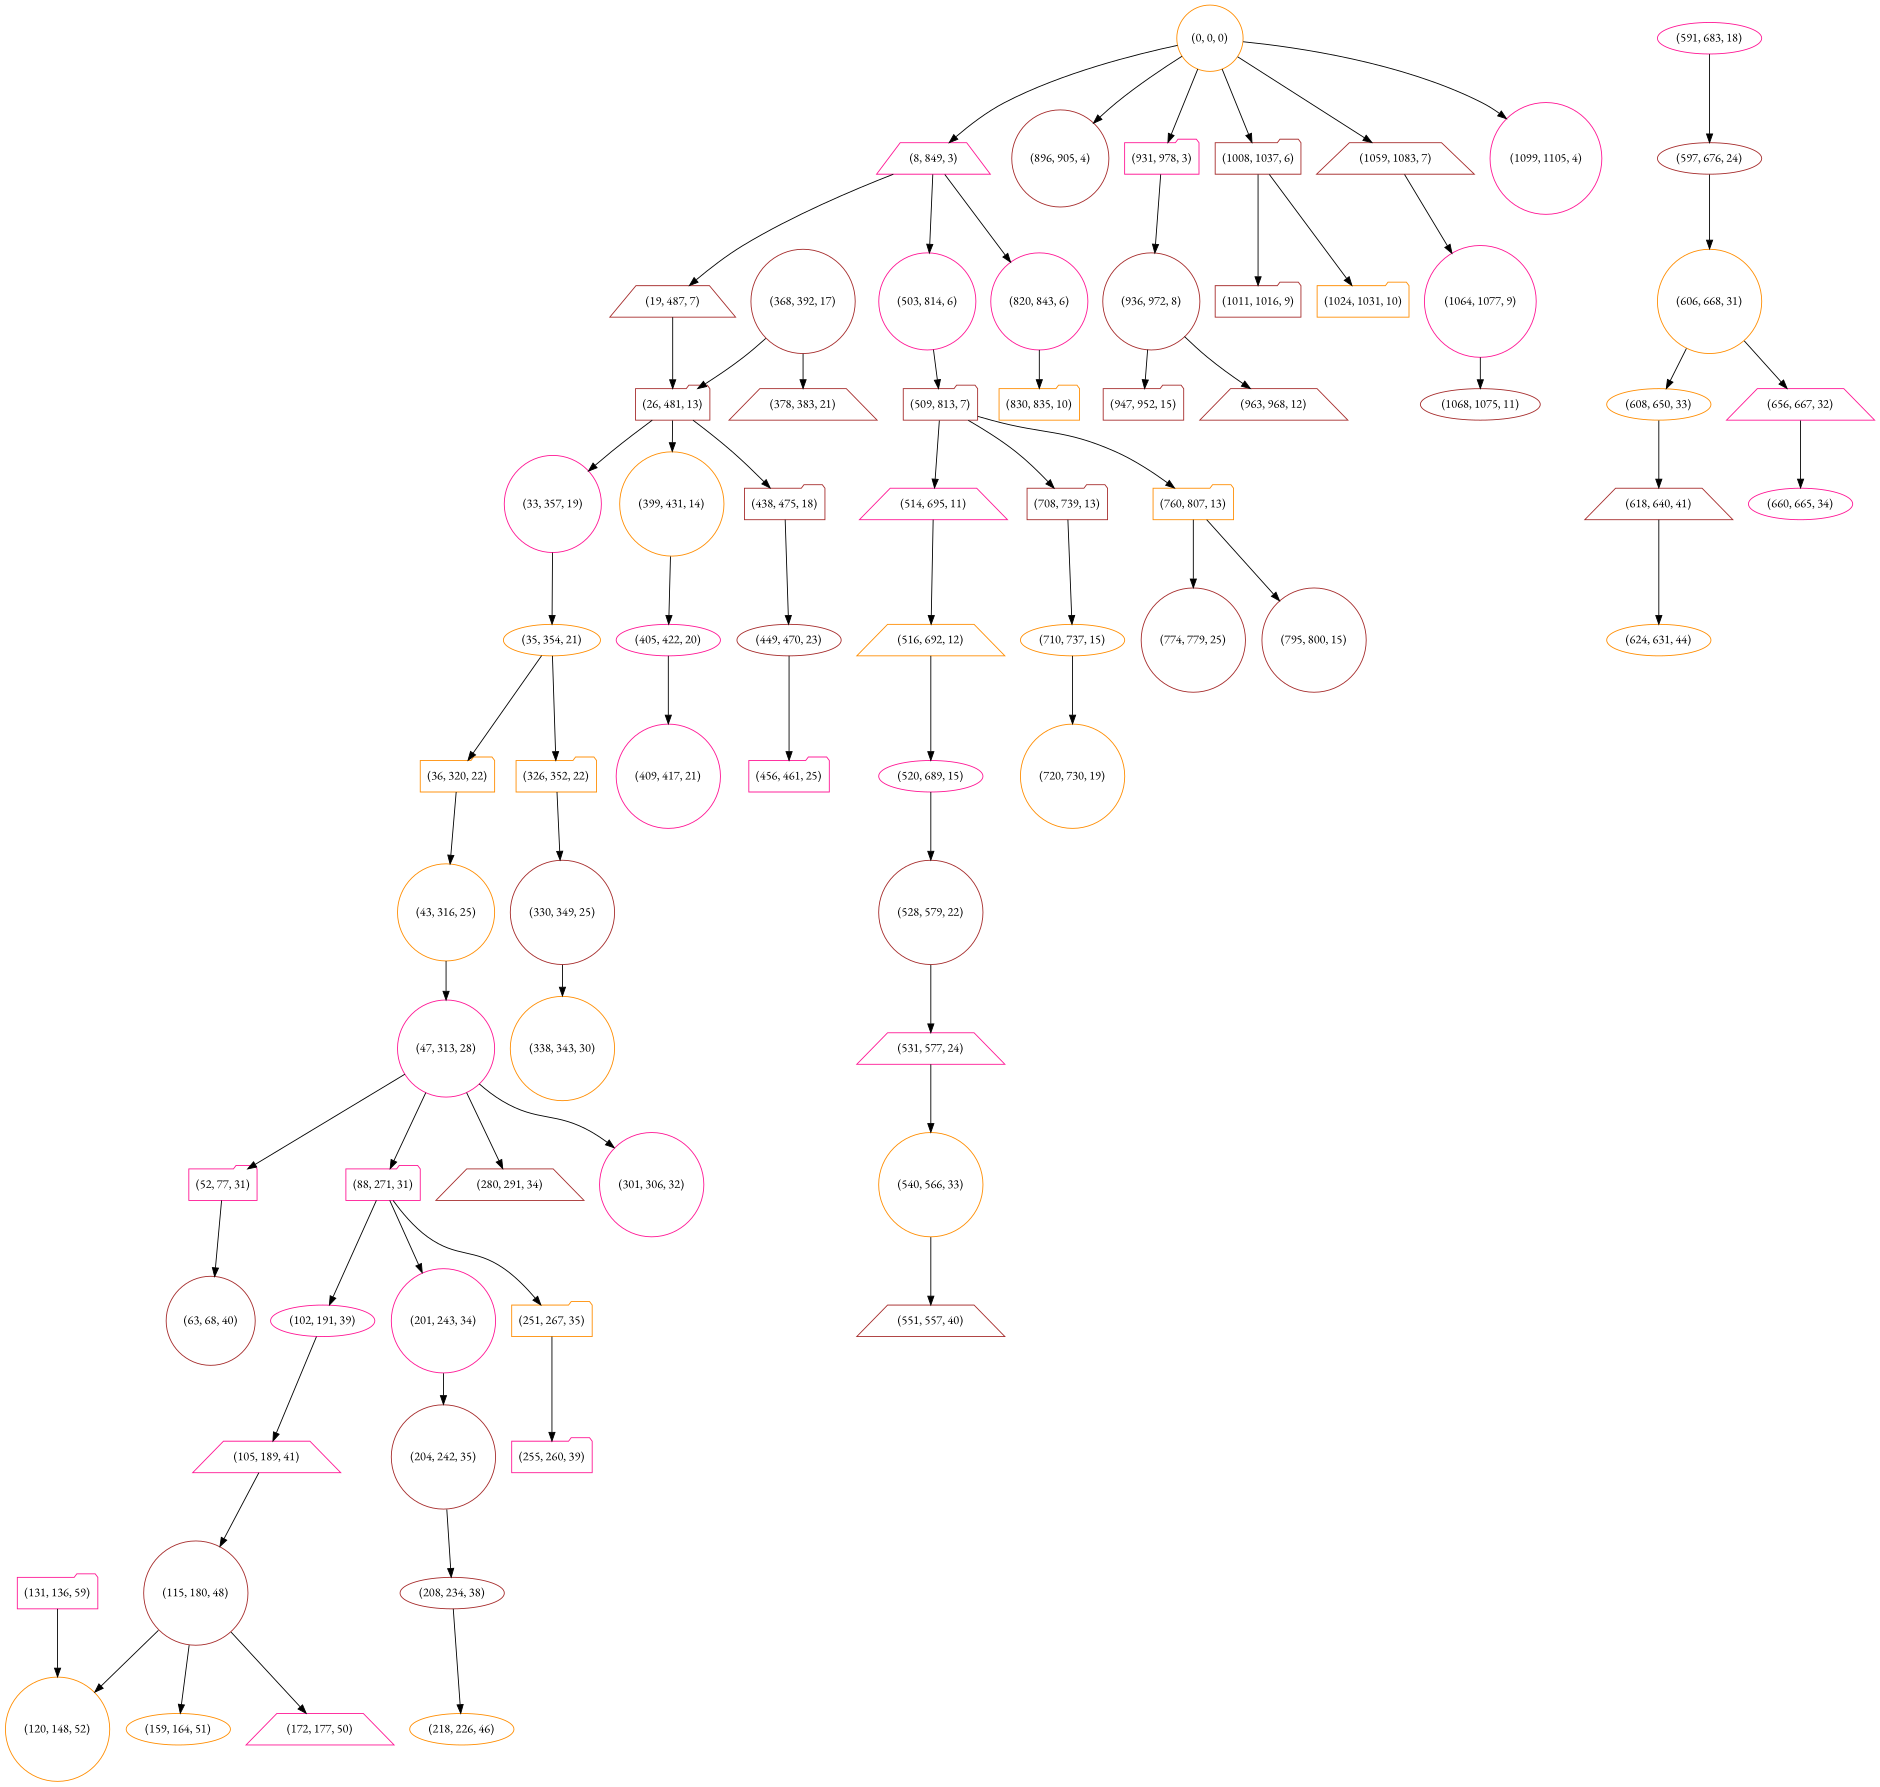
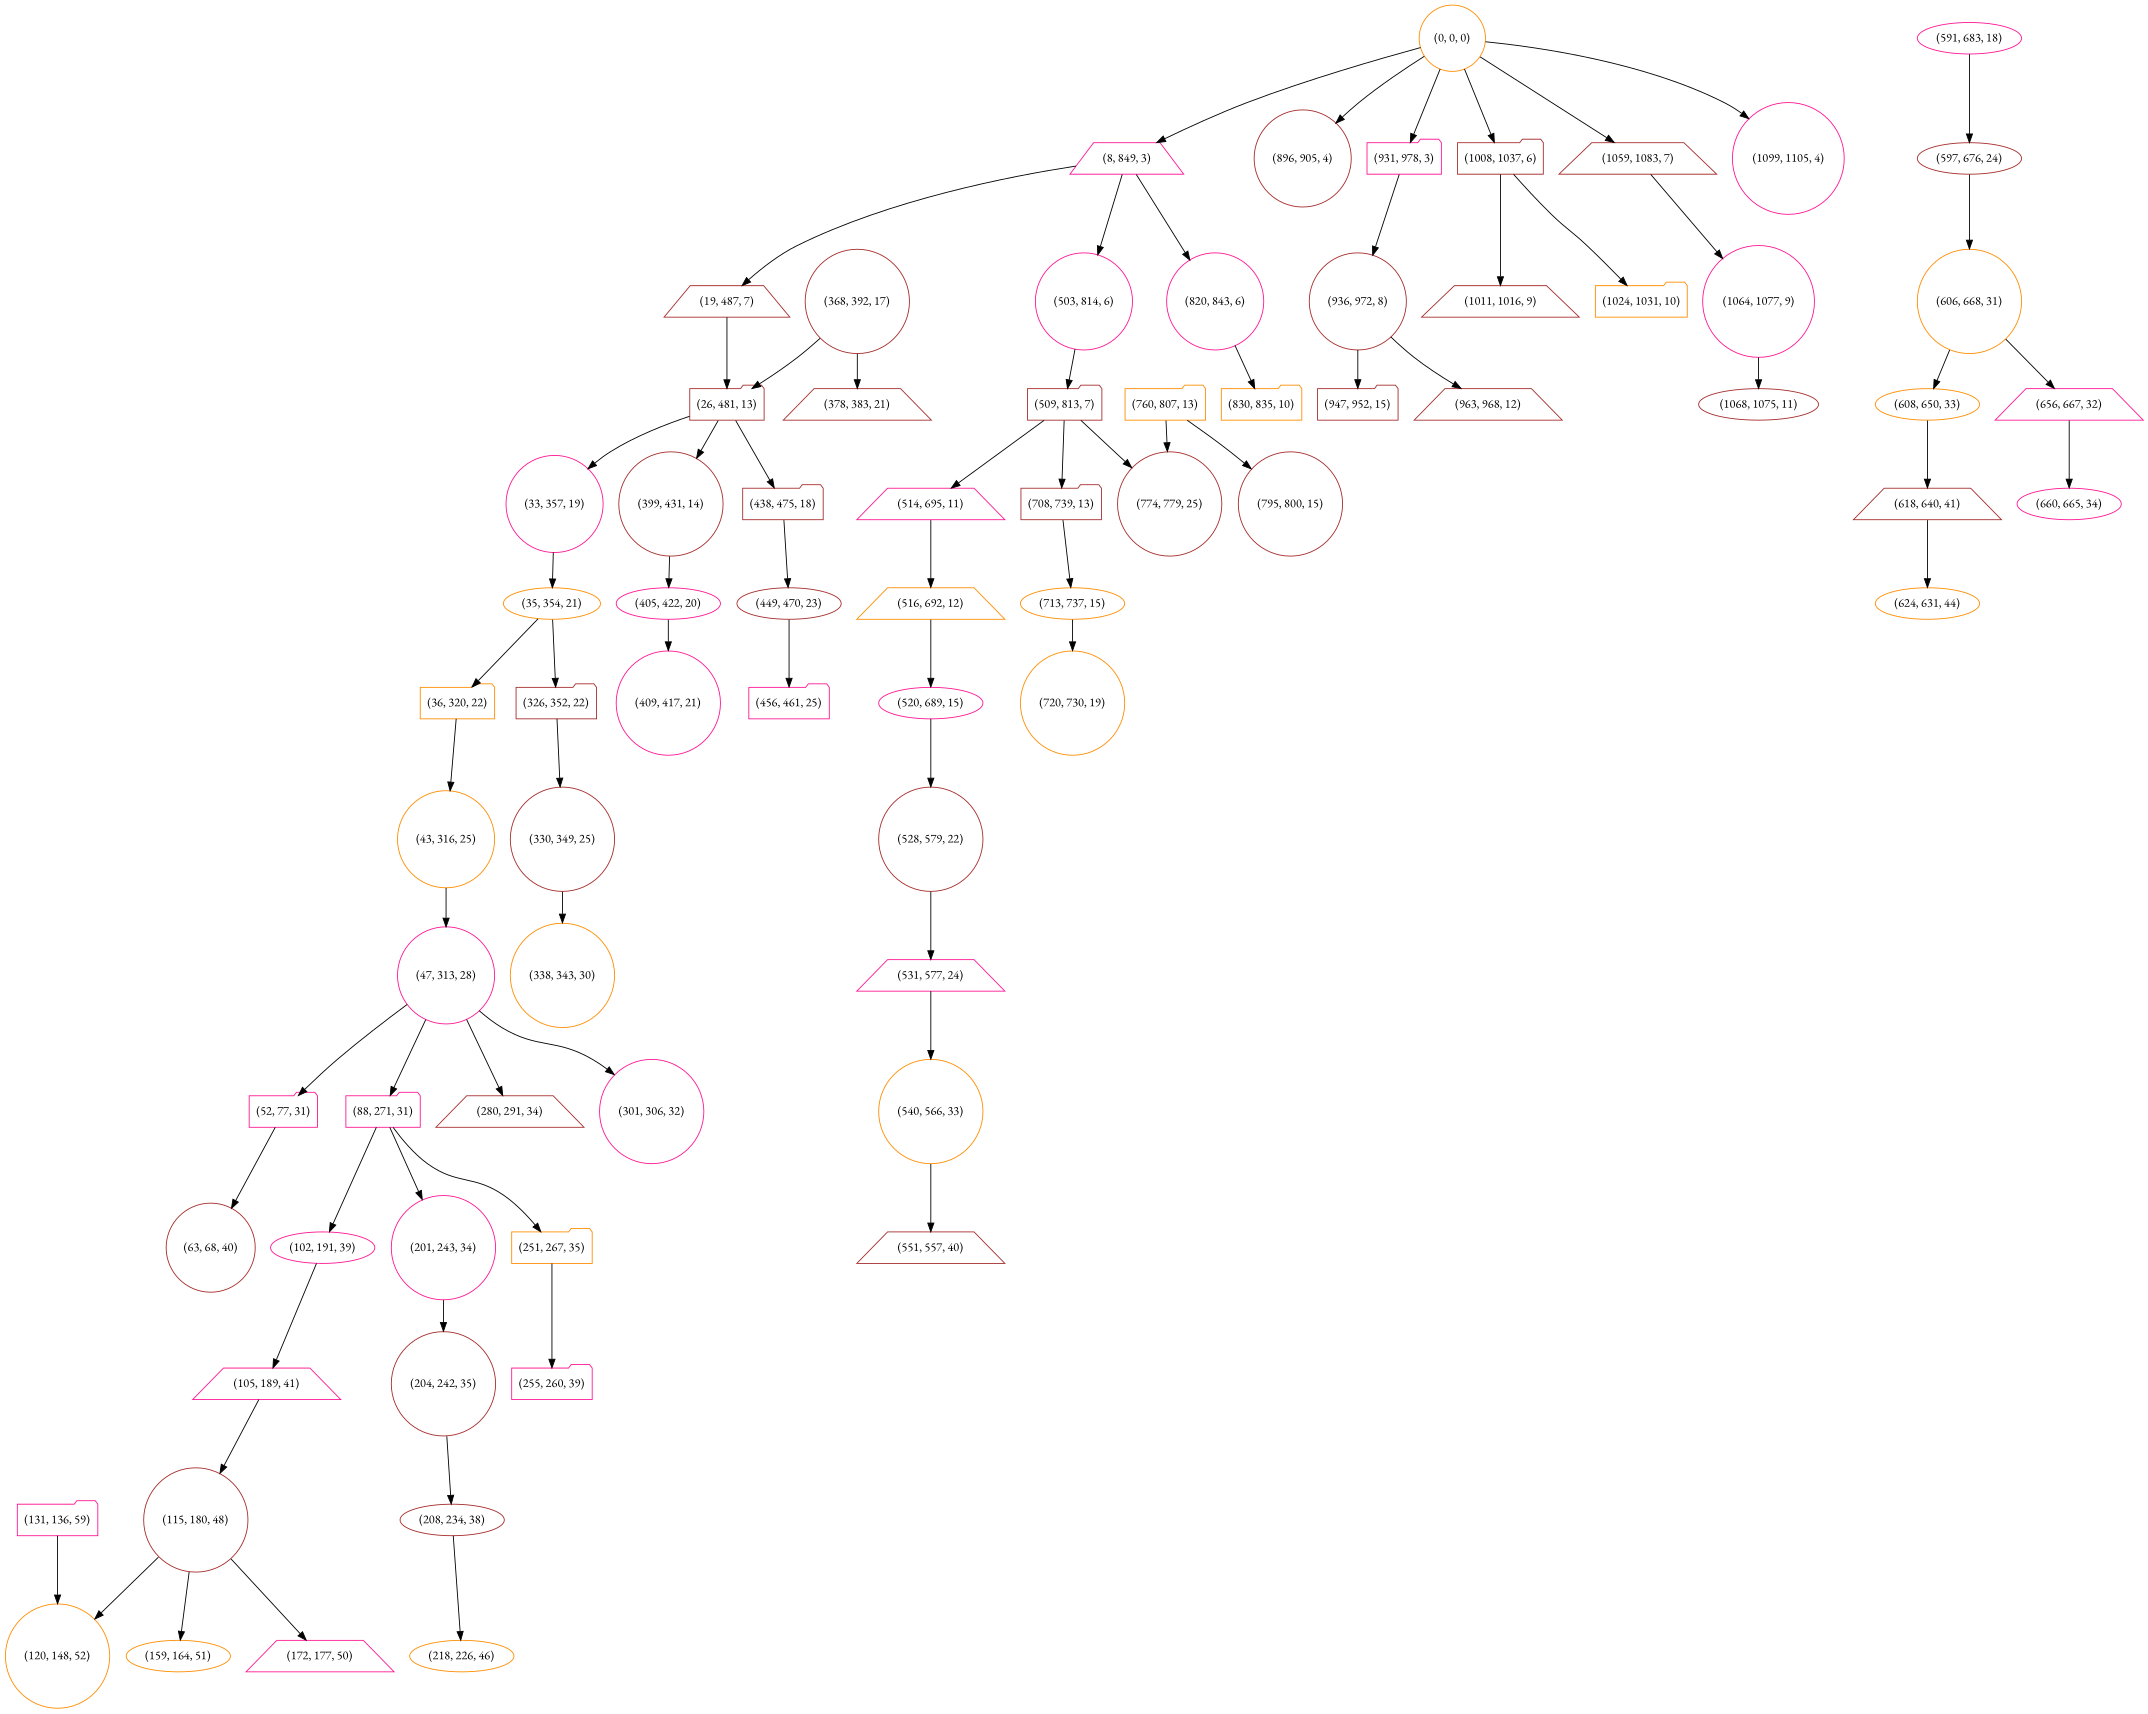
node "(1011, 1016, 9)": shape folder -> trapezium
edge "(509, 813, 7)" -> "(760, 807, 13)": now "(509, 813, 7)" -> "(774, 779, 25)"
node "(399, 431, 14)": color darkorange -> brown
node "(710, 737, 15)": label "(710, 737, 15)" -> "(713, 737, 15)"
node "(326, 352, 22)": color darkorange -> brown
